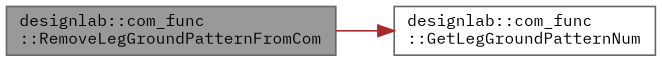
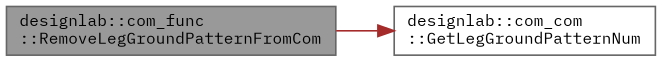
node "designlab::com_func ::GetLegGroundPatternNum": label "designlab::com_func ::GetLegGroundPatternNum" -> "designlab::com_com ::GetLegGroundPatternNum"
